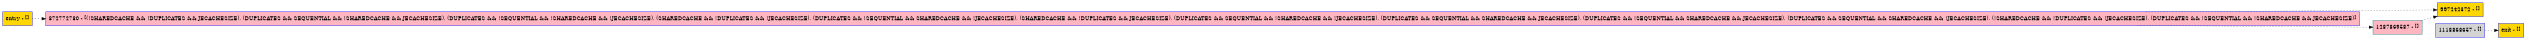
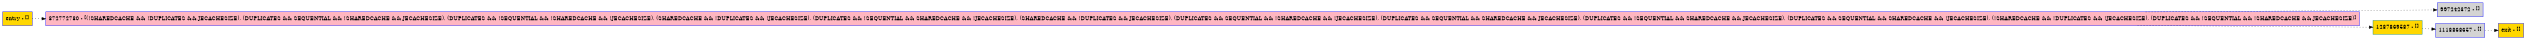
node "997242372 - []": fillcolor gold -> lightgrey
edge "1287869587 - []" -> "997242372 - []": now "1287869587 - []" -> "1118868657 - []"
node "1287869587 - []": fillcolor lightpink -> gold
